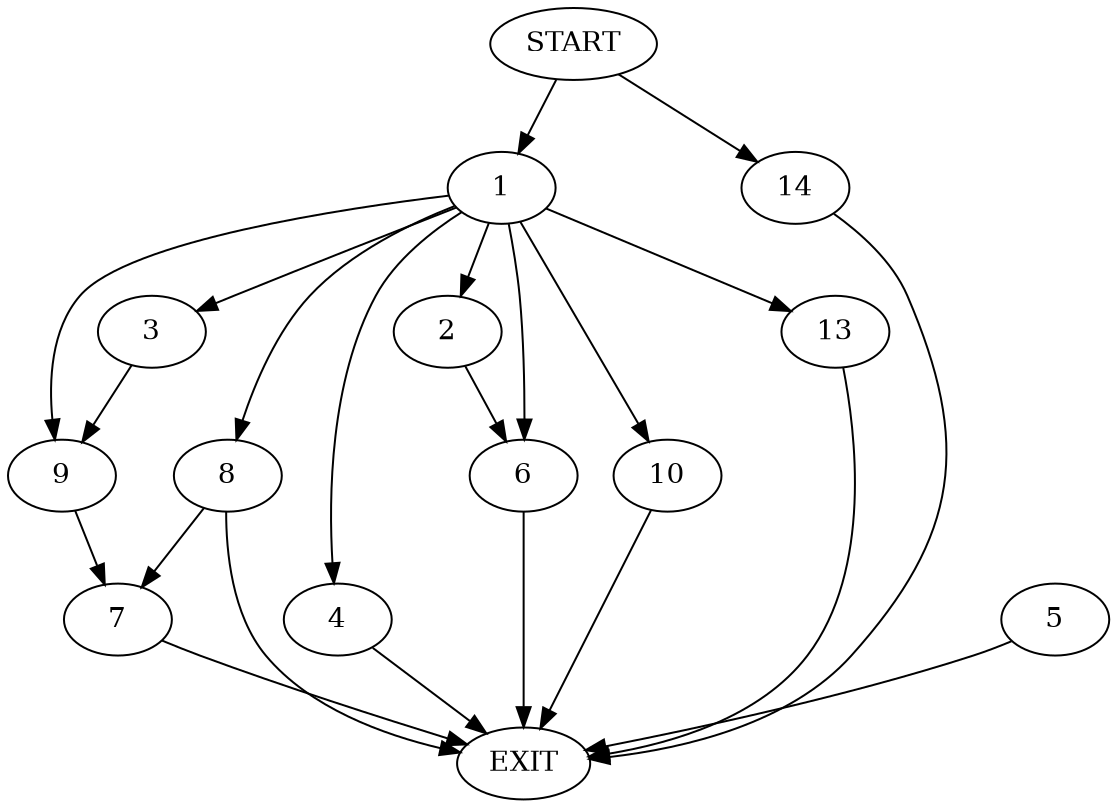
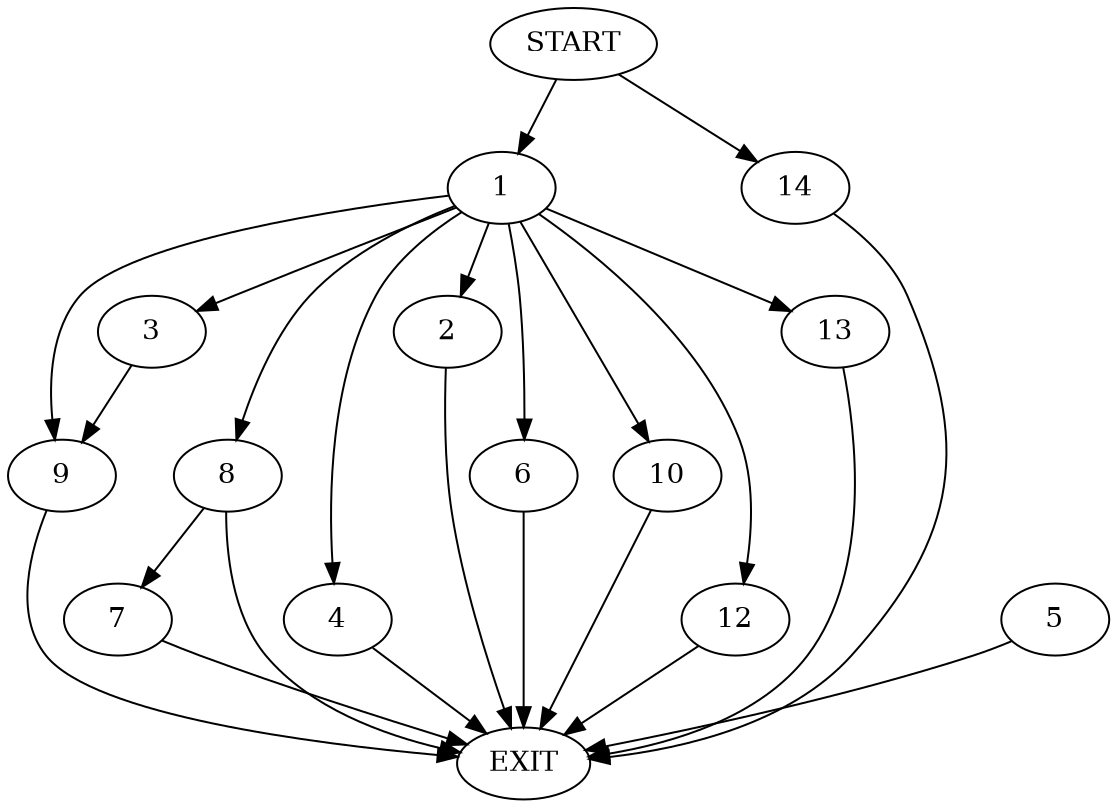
edge "2" -> "6": now "2" -> "EXIT"
edge "9" -> "7": now "9" -> "EXIT"
node "12": added
